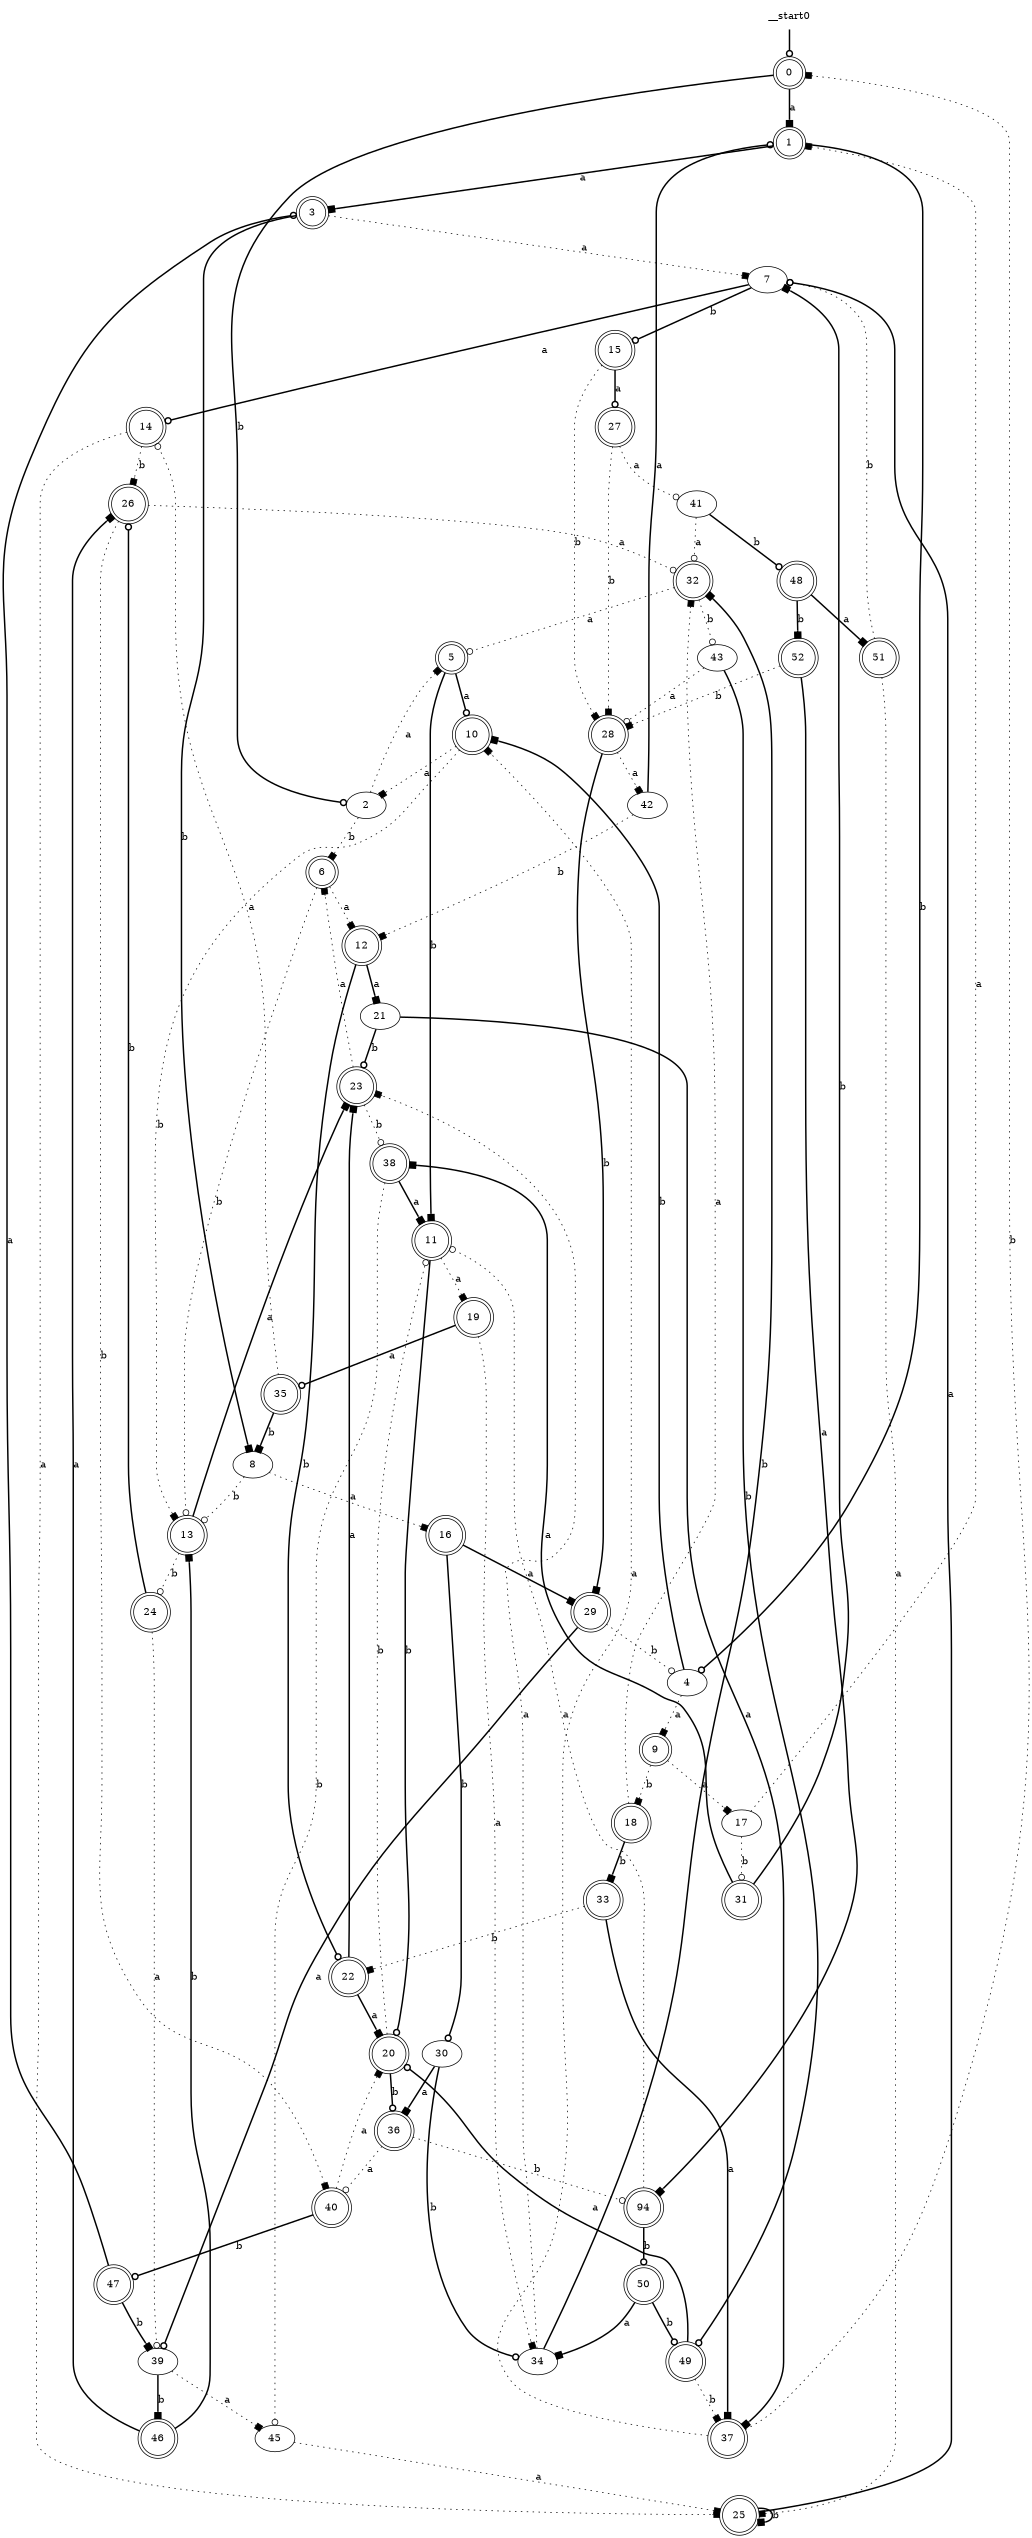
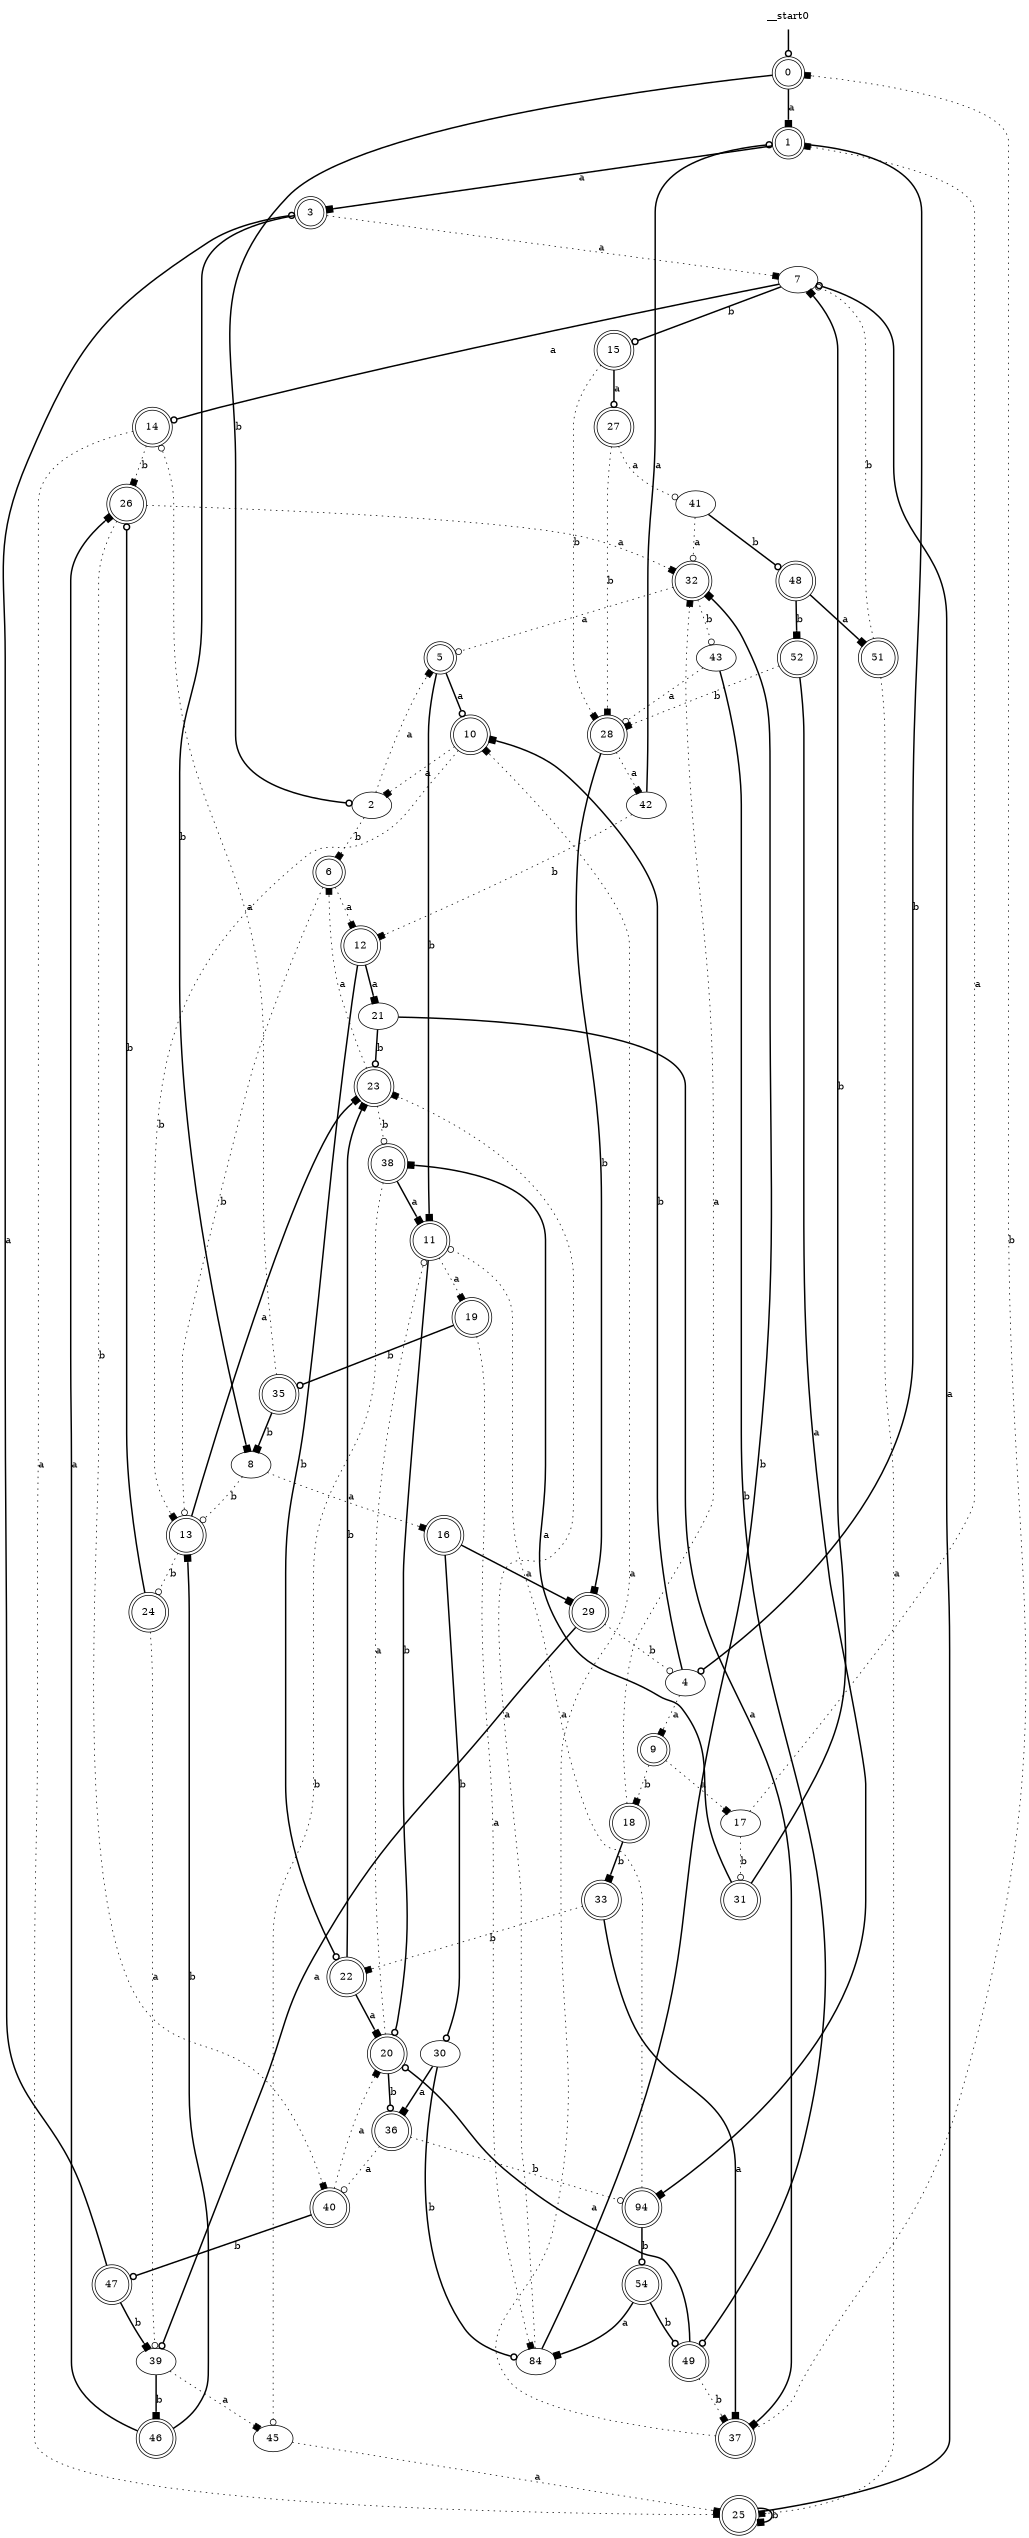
edge "26" -> "32": arrowhead odot -> box
edge "19" -> "35": label "a" -> "b"
edge "22" -> "23": label "a" -> "b"
edge "20" -> "11": label "b" -> "a"
node "50": label "50" -> "54"
node "34": label "34" -> "84"
